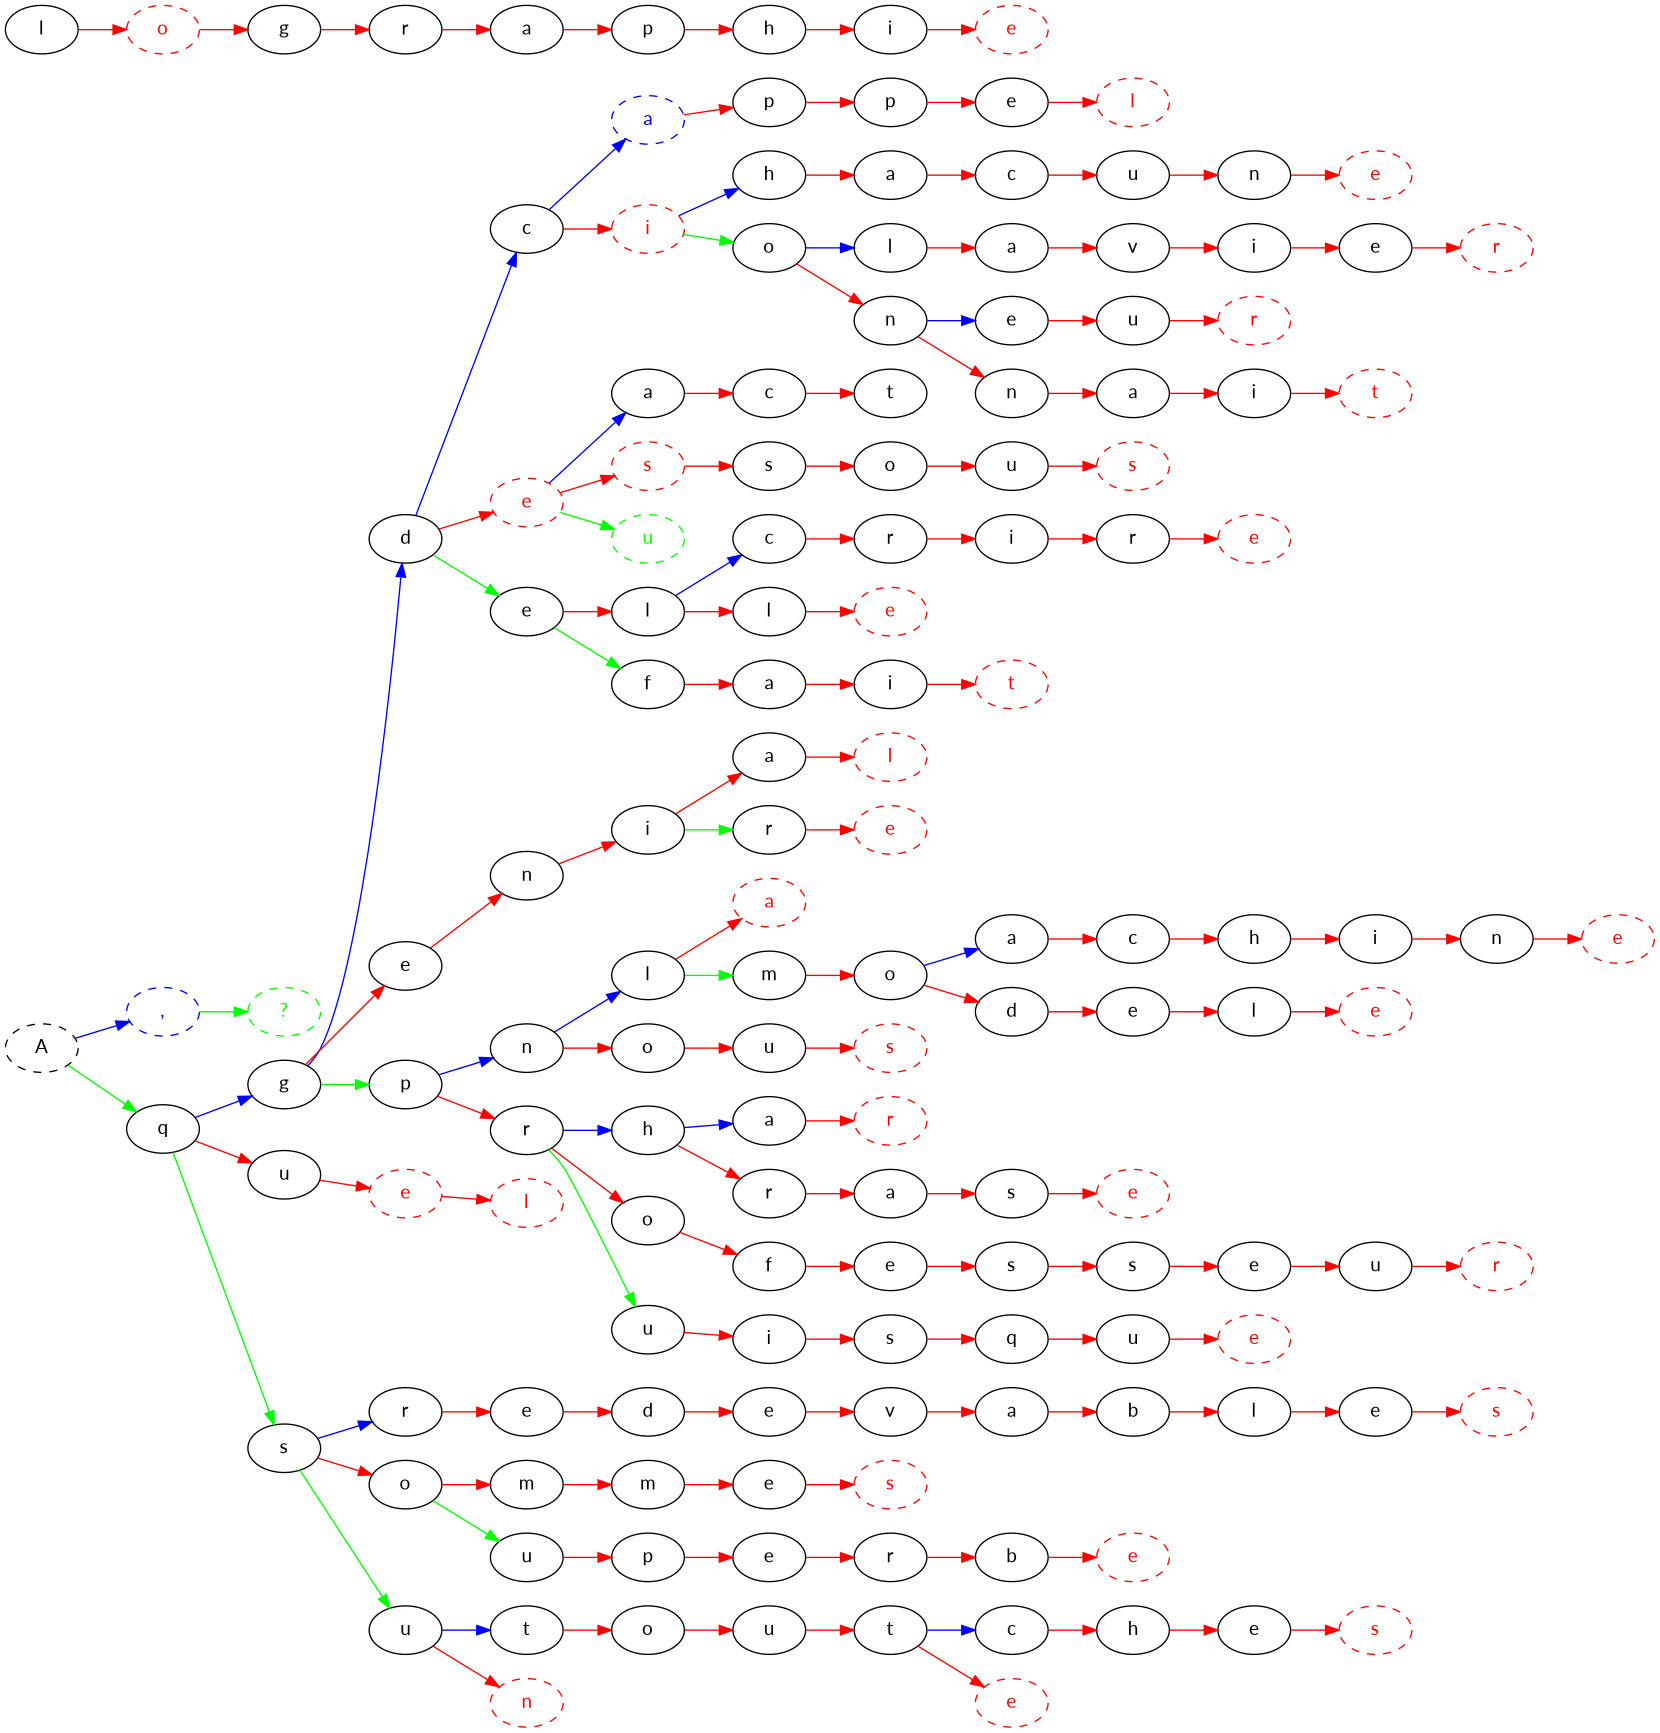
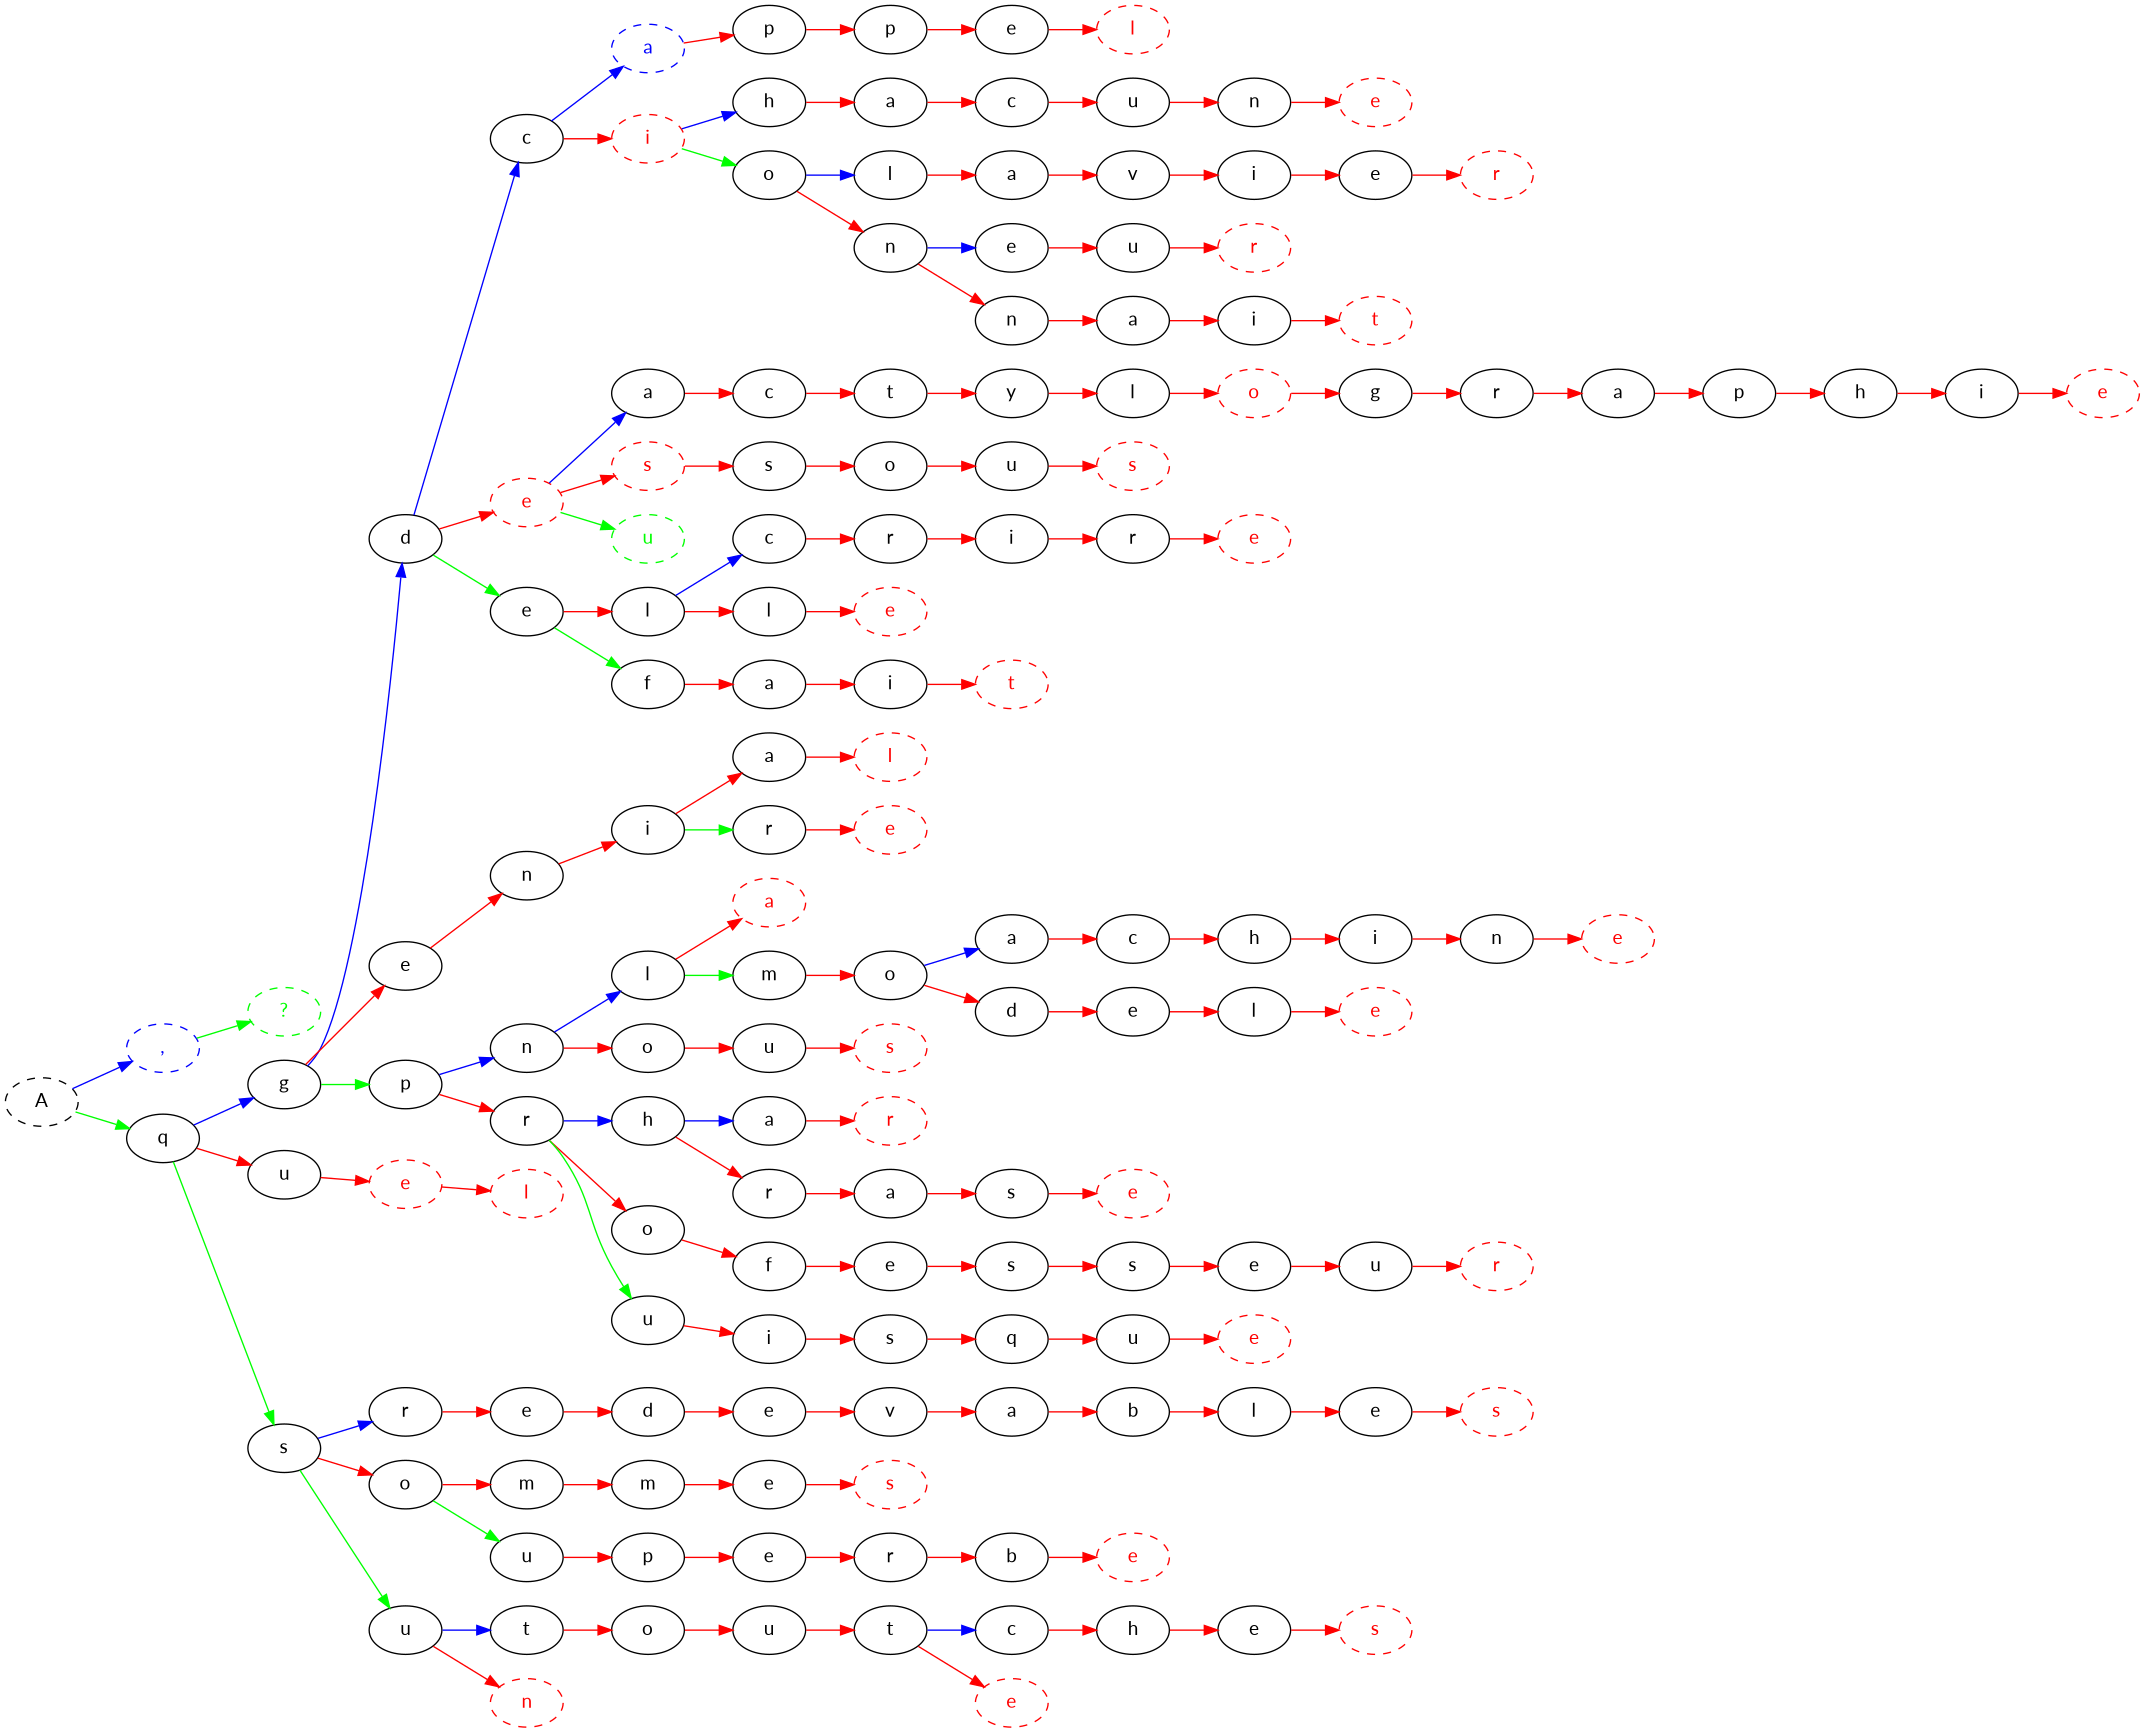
node "y": added
